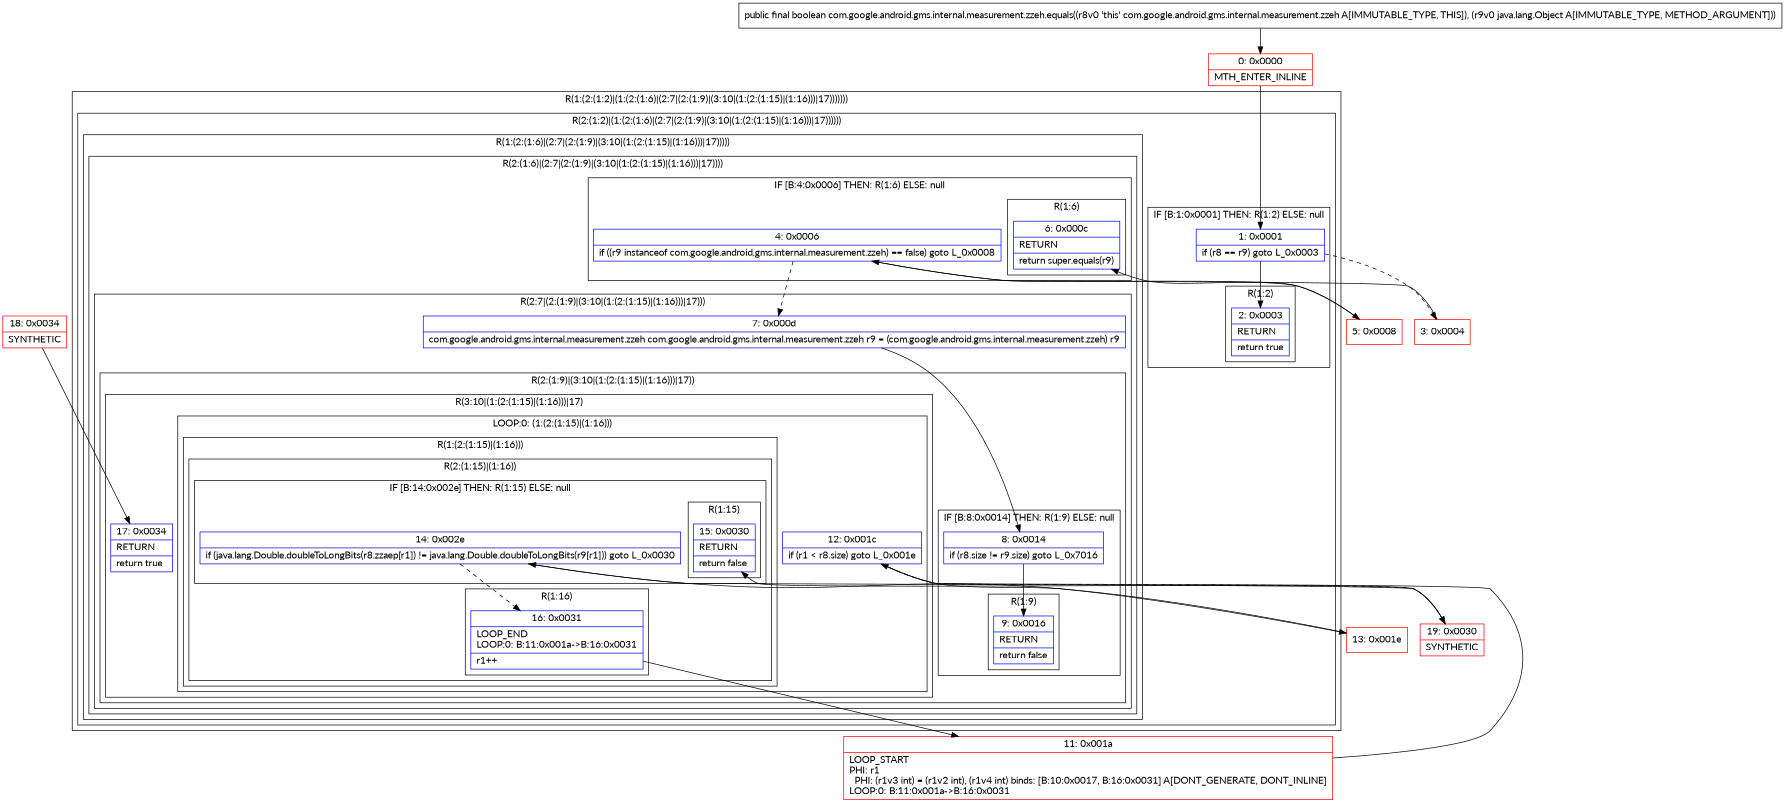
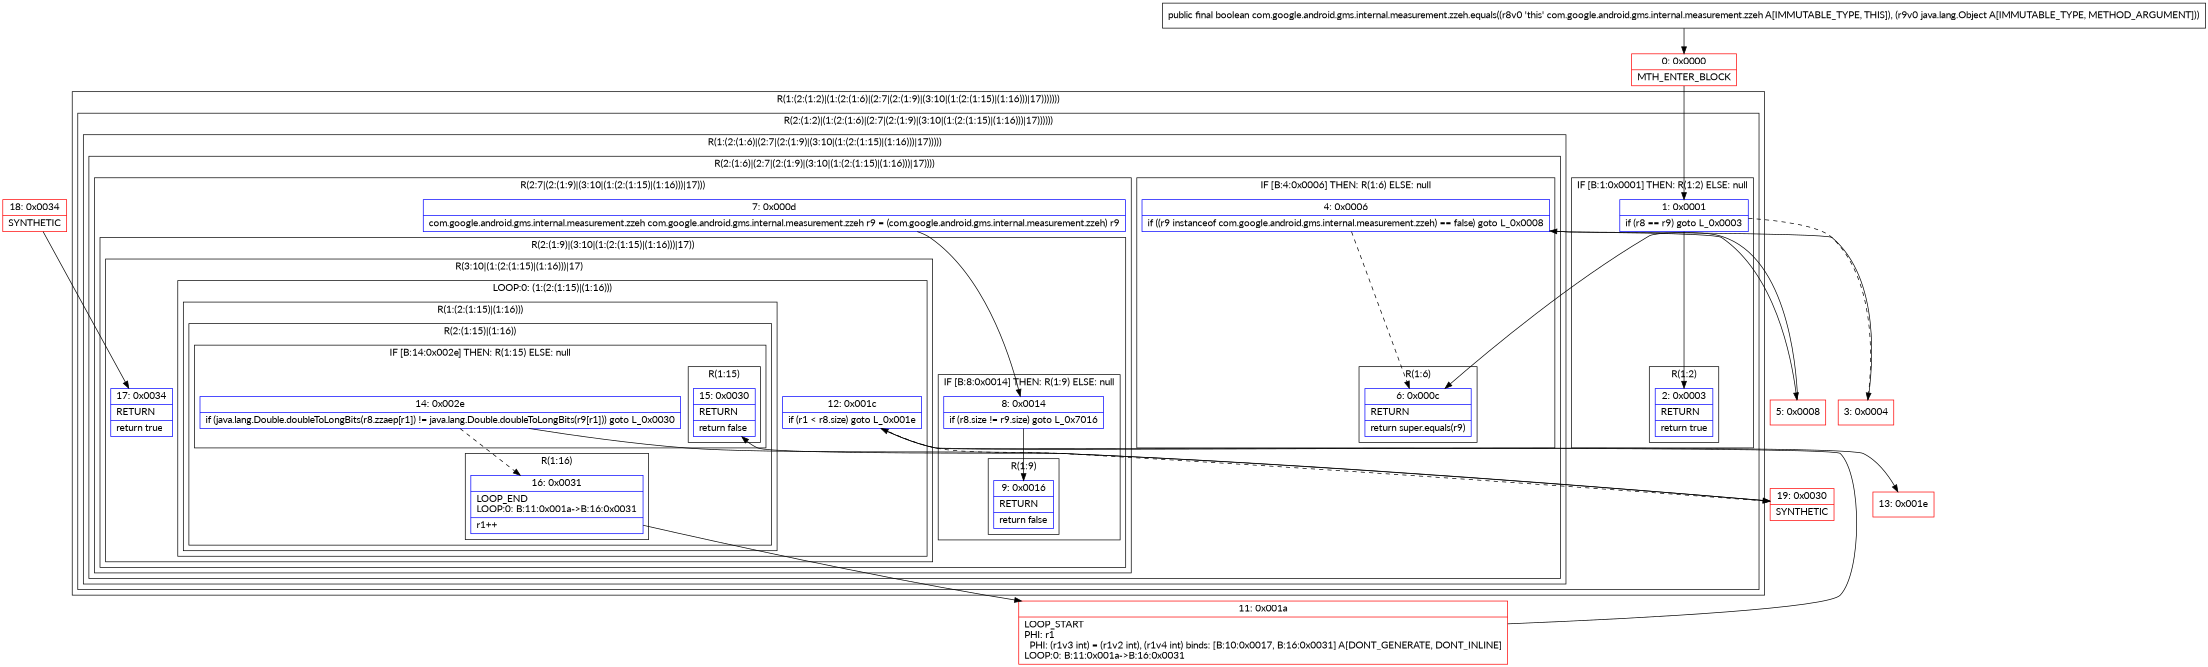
node "0: 0x0000": text "MTH_ENTER_INLINE" -> "MTH_ENTER_BLOCK"
edge "4: 0x0006" -> "7: 0x000d": now "4: 0x0006" -> "6: 0x000c"
edge "13: 0x001e" -> "14: 0x002e": removed
